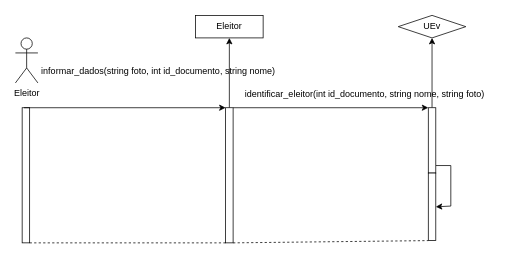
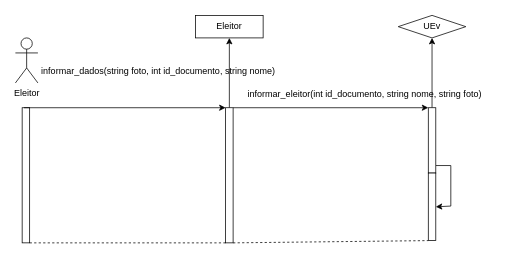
node "identificar_eleitor(int id_documento, string nome, string foto)": label "identificar_eleitor(int id_documento, string nome, string foto)" -> "informar_eleitor(int id_documento, string nome, string foto)"
